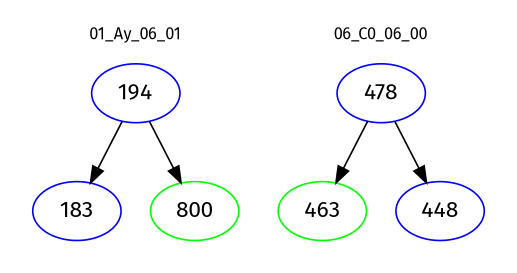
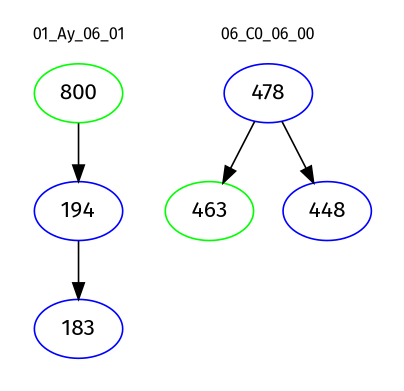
edge "194" -> "800": reversed
